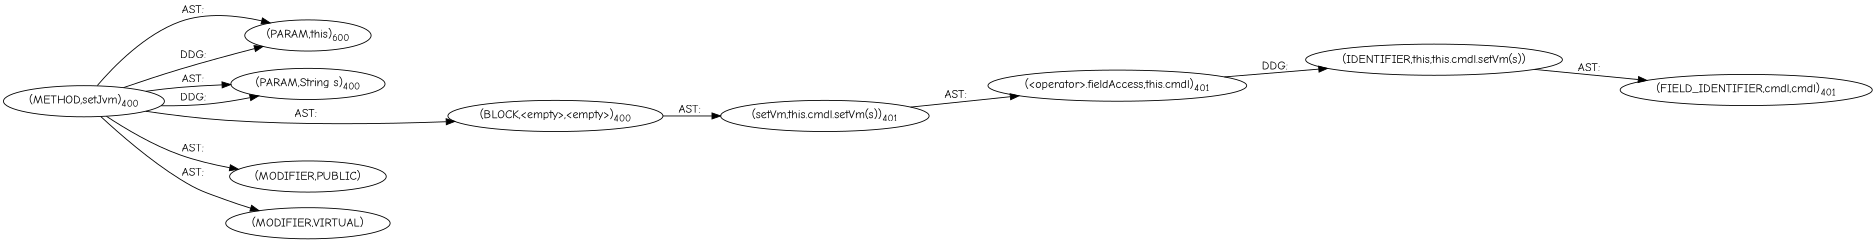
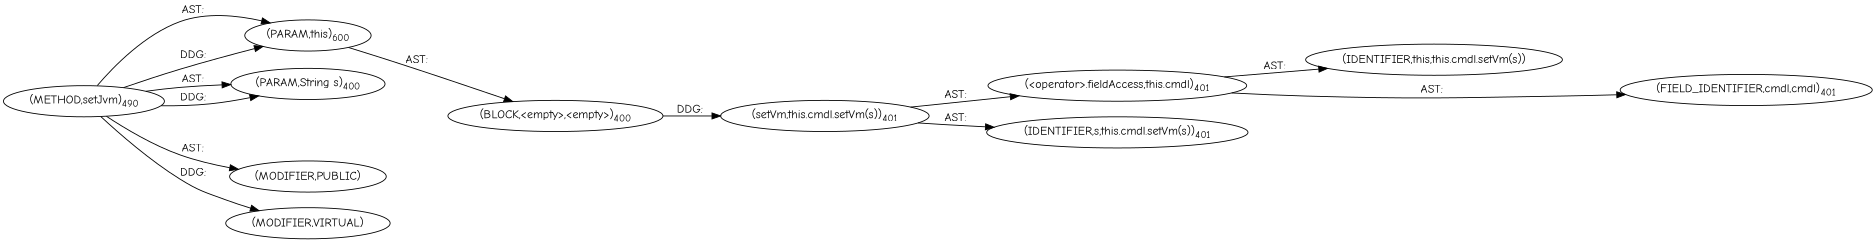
edge "(<operator>.fieldAccess,this.cmdl)" -> "(IDENTIFIER,this,this.cmdl.setVm(s))": label "DDG: " -> "AST: "
edge "(IDENTIFIER,this,this.cmdl.setVm(s))" -> "(FIELD_IDENTIFIER,cmdl,cmdl)": now "(<operator>.fieldAccess,this.cmdl)" -> "(FIELD_IDENTIFIER,cmdl,cmdl)"
node "(METHOD,setJvm)": text "400" -> "490"
edge "(BLOCK,<empty>,<empty>)" -> "(setVm,this.cmdl.setVm(s))": label "AST: " -> "DDG: "
edge "(METHOD,setJvm)" -> "(BLOCK,<empty>,<empty>)": now "(PARAM,this)" -> "(BLOCK,<empty>,<empty>)"
node "(IDENTIFIER,s,this.cmdl.setVm(s))": added
edge "(METHOD,setJvm)" -> "(MODIFIER,VIRTUAL)": label "AST: " -> "DDG: "
